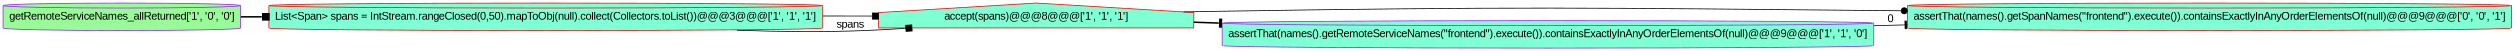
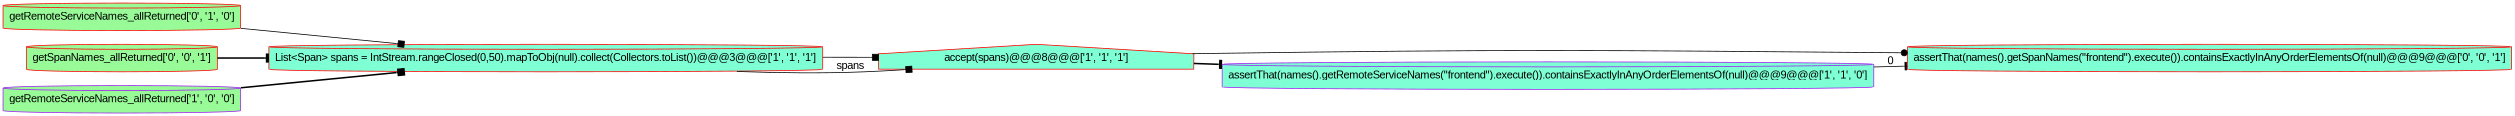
node "getRemoteServiceNames_allReturned['0', '1', '0']": added
node "getSpanNames_allReturned['0', '0', '1']": added
